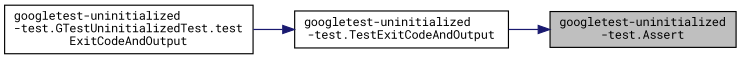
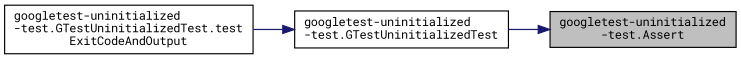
node "googletest-uninitialized -test.TestExitCodeAndOutput": label "googletest-uninitialized -test.TestExitCodeAndOutput" -> "googletest-uninitialized -test.GTestUninitializedTest"
